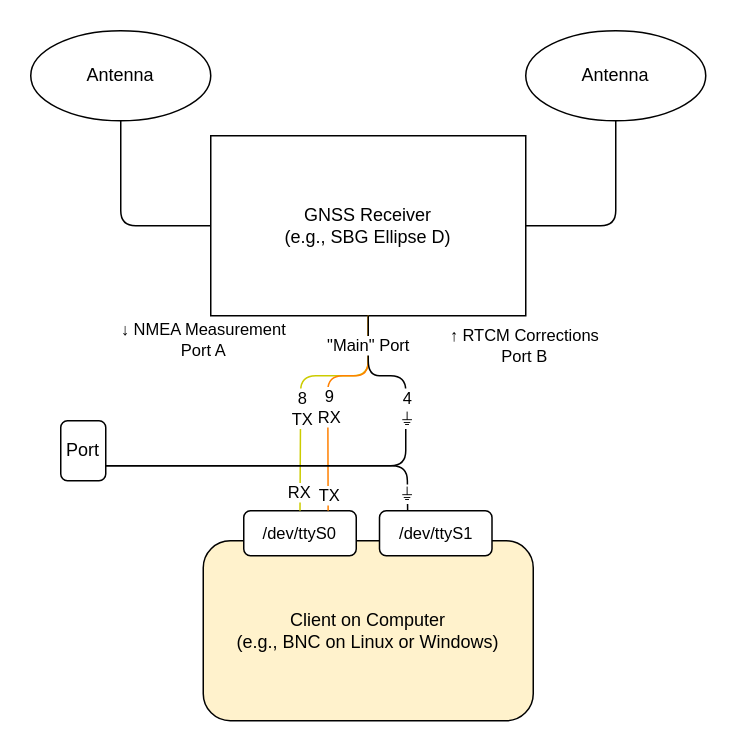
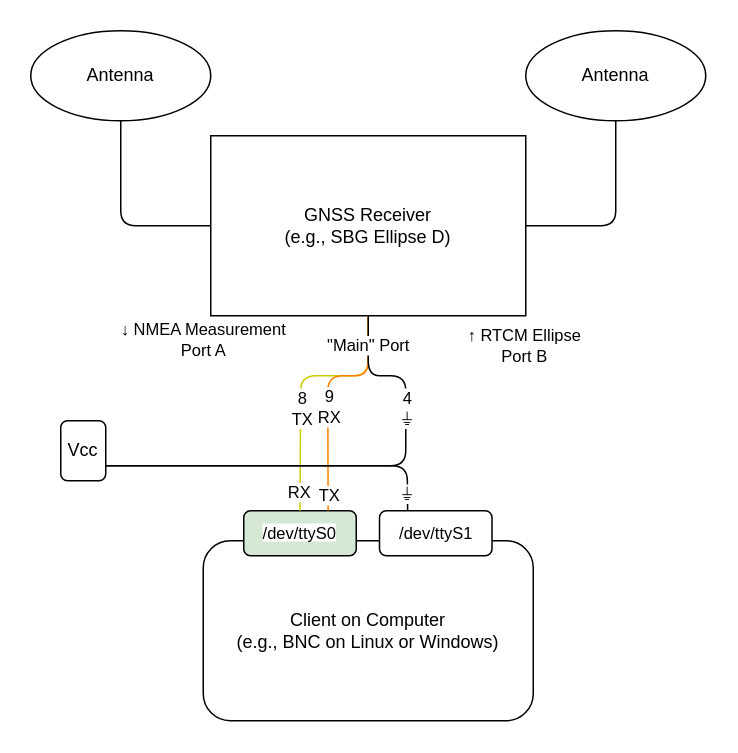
node "↑ RTCM Corrections Port B": label "↑ RTCM Corrections Port B" -> "↑ RTCM Ellipse Port B"
node "Port": label "Port" -> "Vcc"
node "/dev/ttyS0": fillcolor #ffffff -> #d5e8d4
node "Client on Computer (e.g., BNC on Linux or Windows)": fillcolor #fff2cc -> #ffffff
